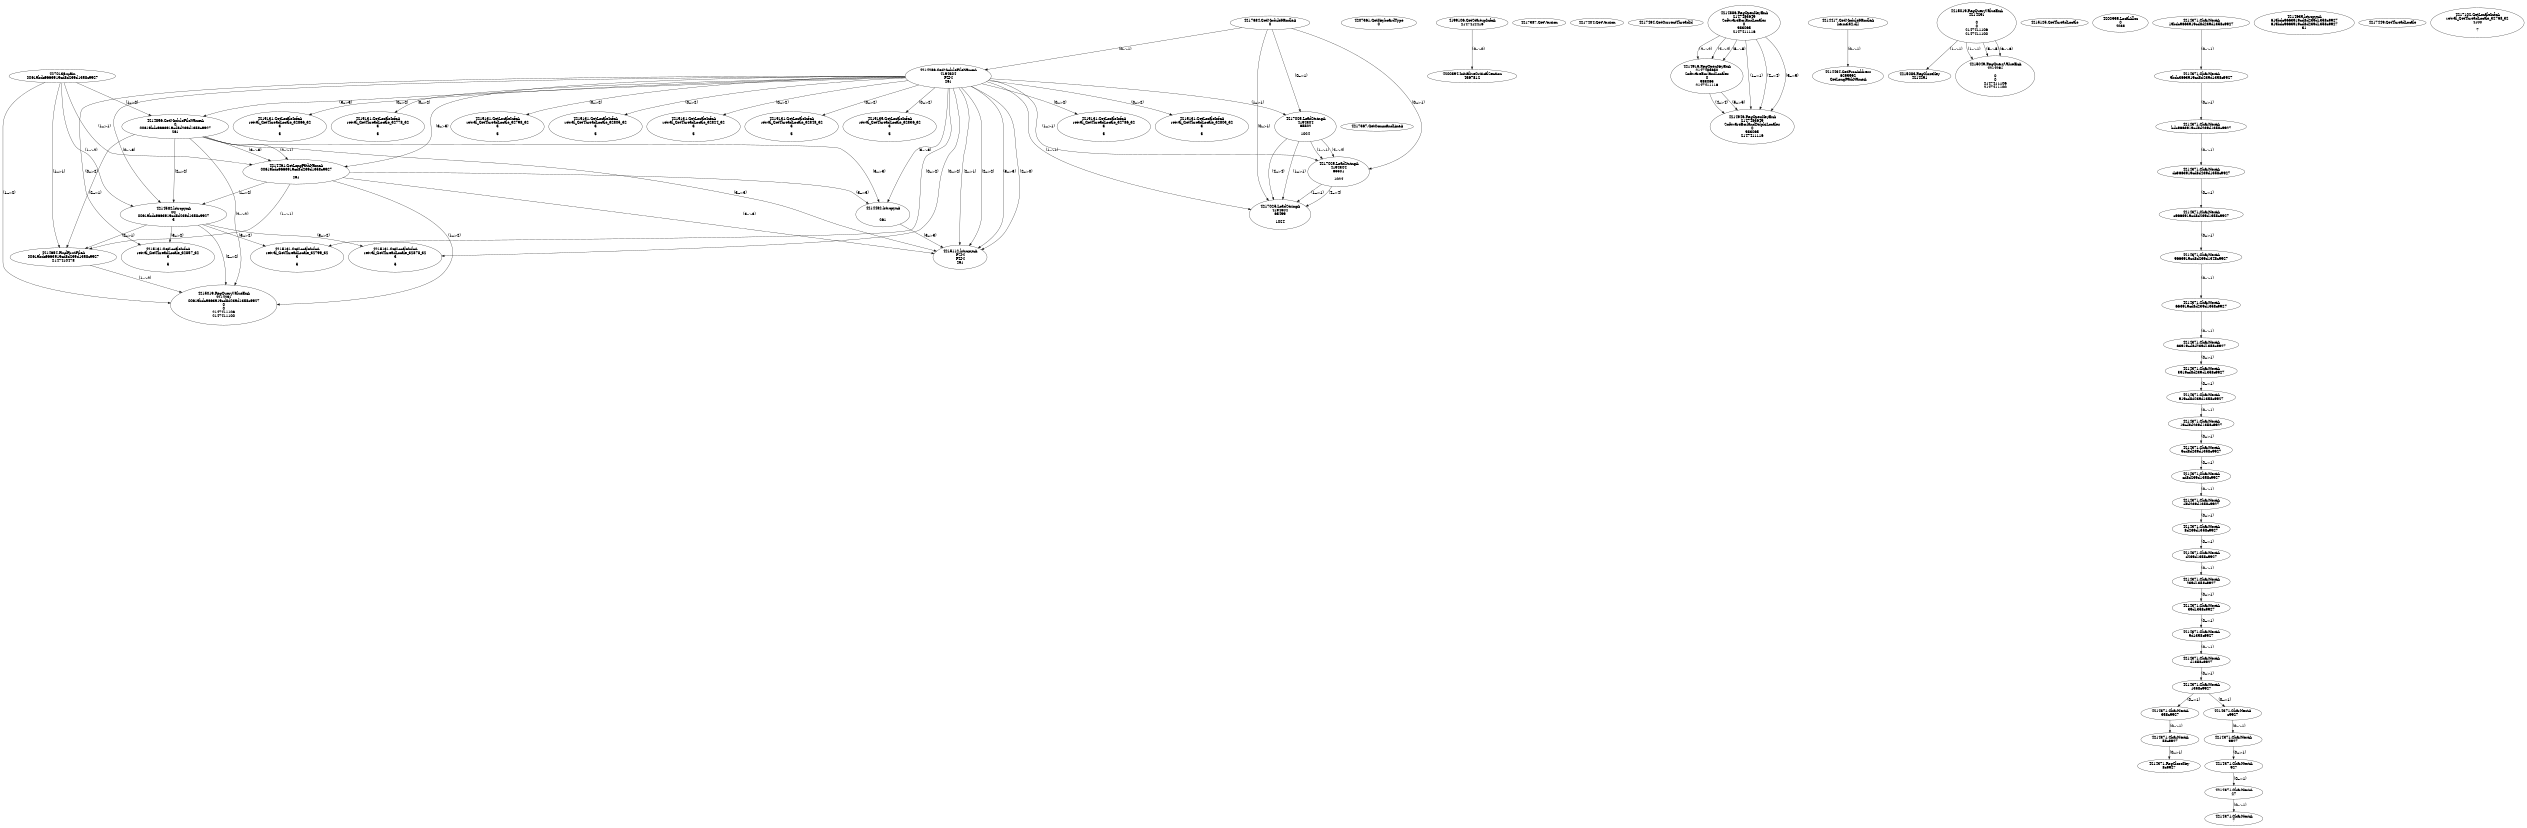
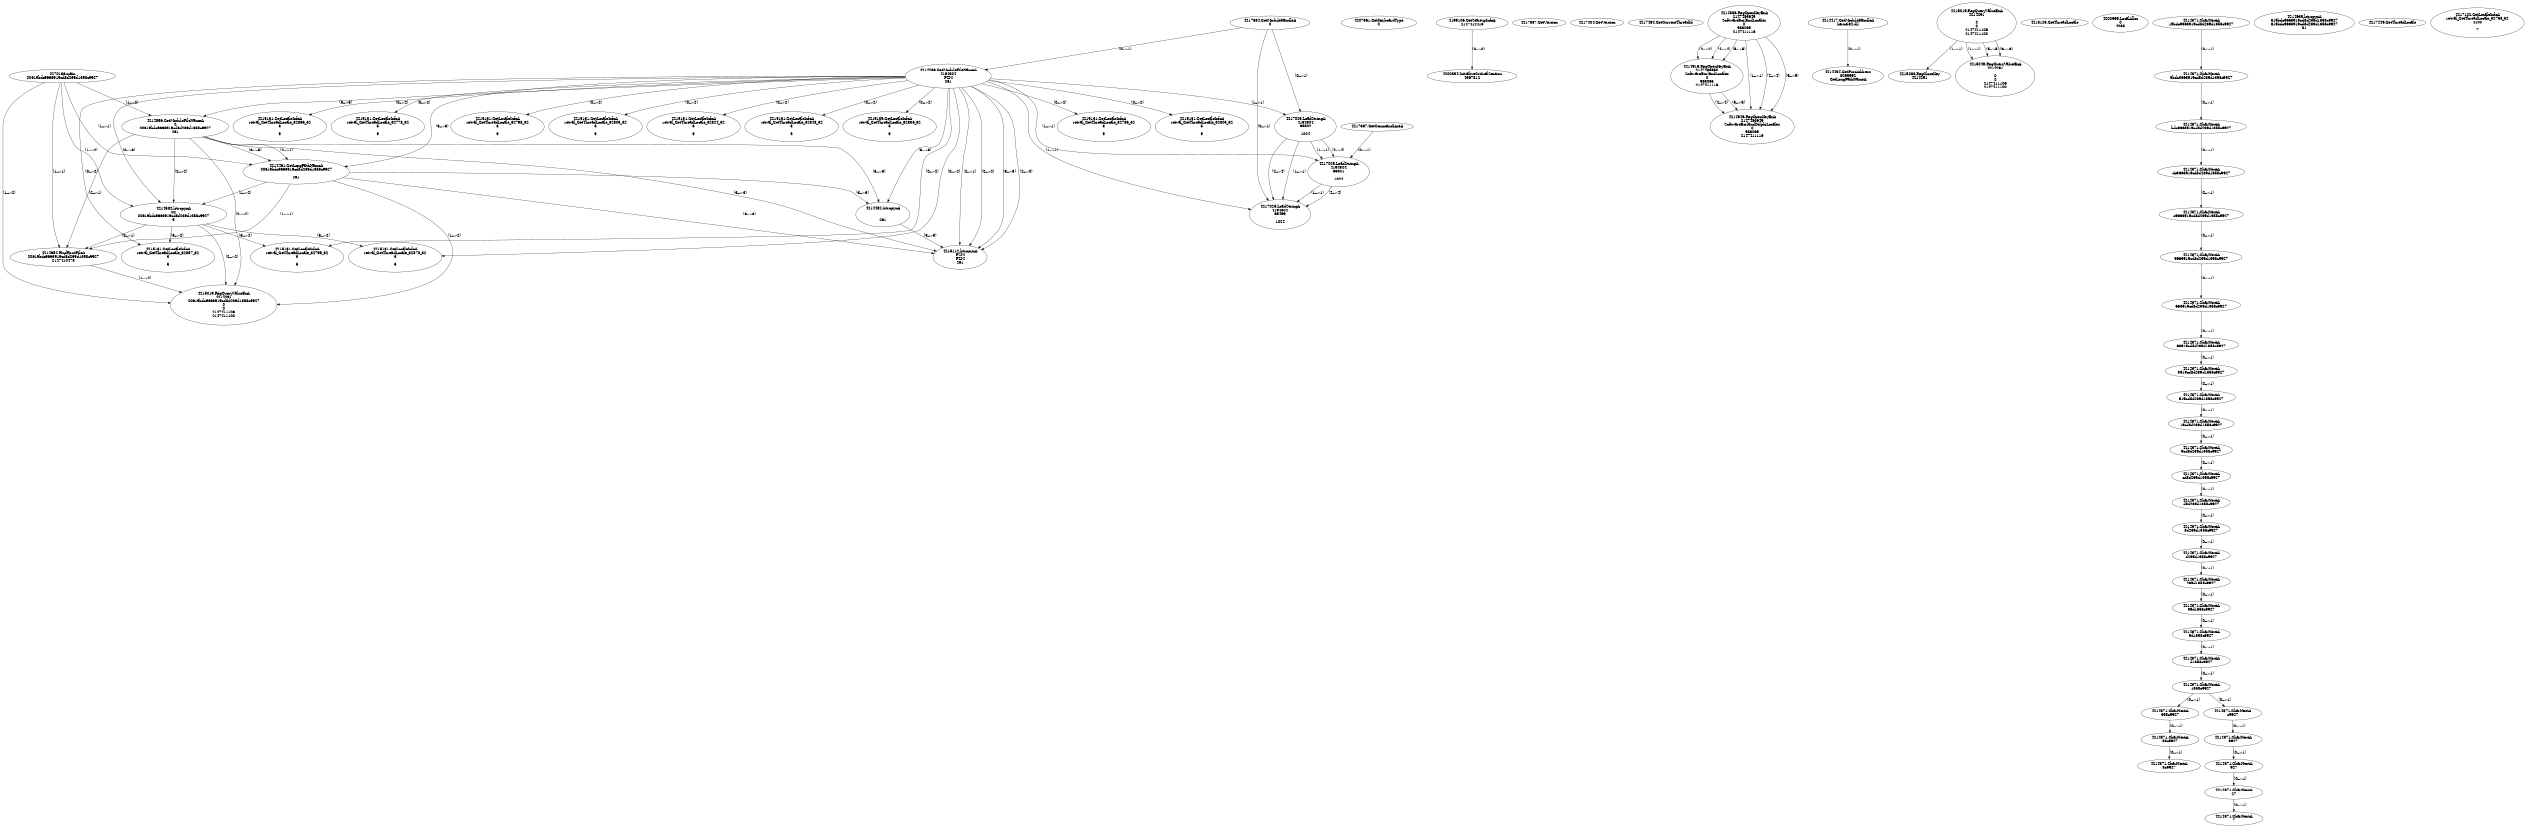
edge "4217684.GetModuleHandleA 0" -> "4217025.LoadStringA 4194304 65501 1024": now "4217367.GetCommandLineA" -> "4217025.LoadStringA 4194304 65501 1024"
node "4214371.CharNextA 9663919cd8d239d1348c9927": label "4214371.CharNextA 9663919cd8d239d1348c9927" -> "4214371.CharNextA 9663919cd8d239d1358c9927"
node "4214371.RegCloseKey 8c9927": label "4214371.RegCloseKey 8c9927" -> "4214371.CharNextA 8c9927"
